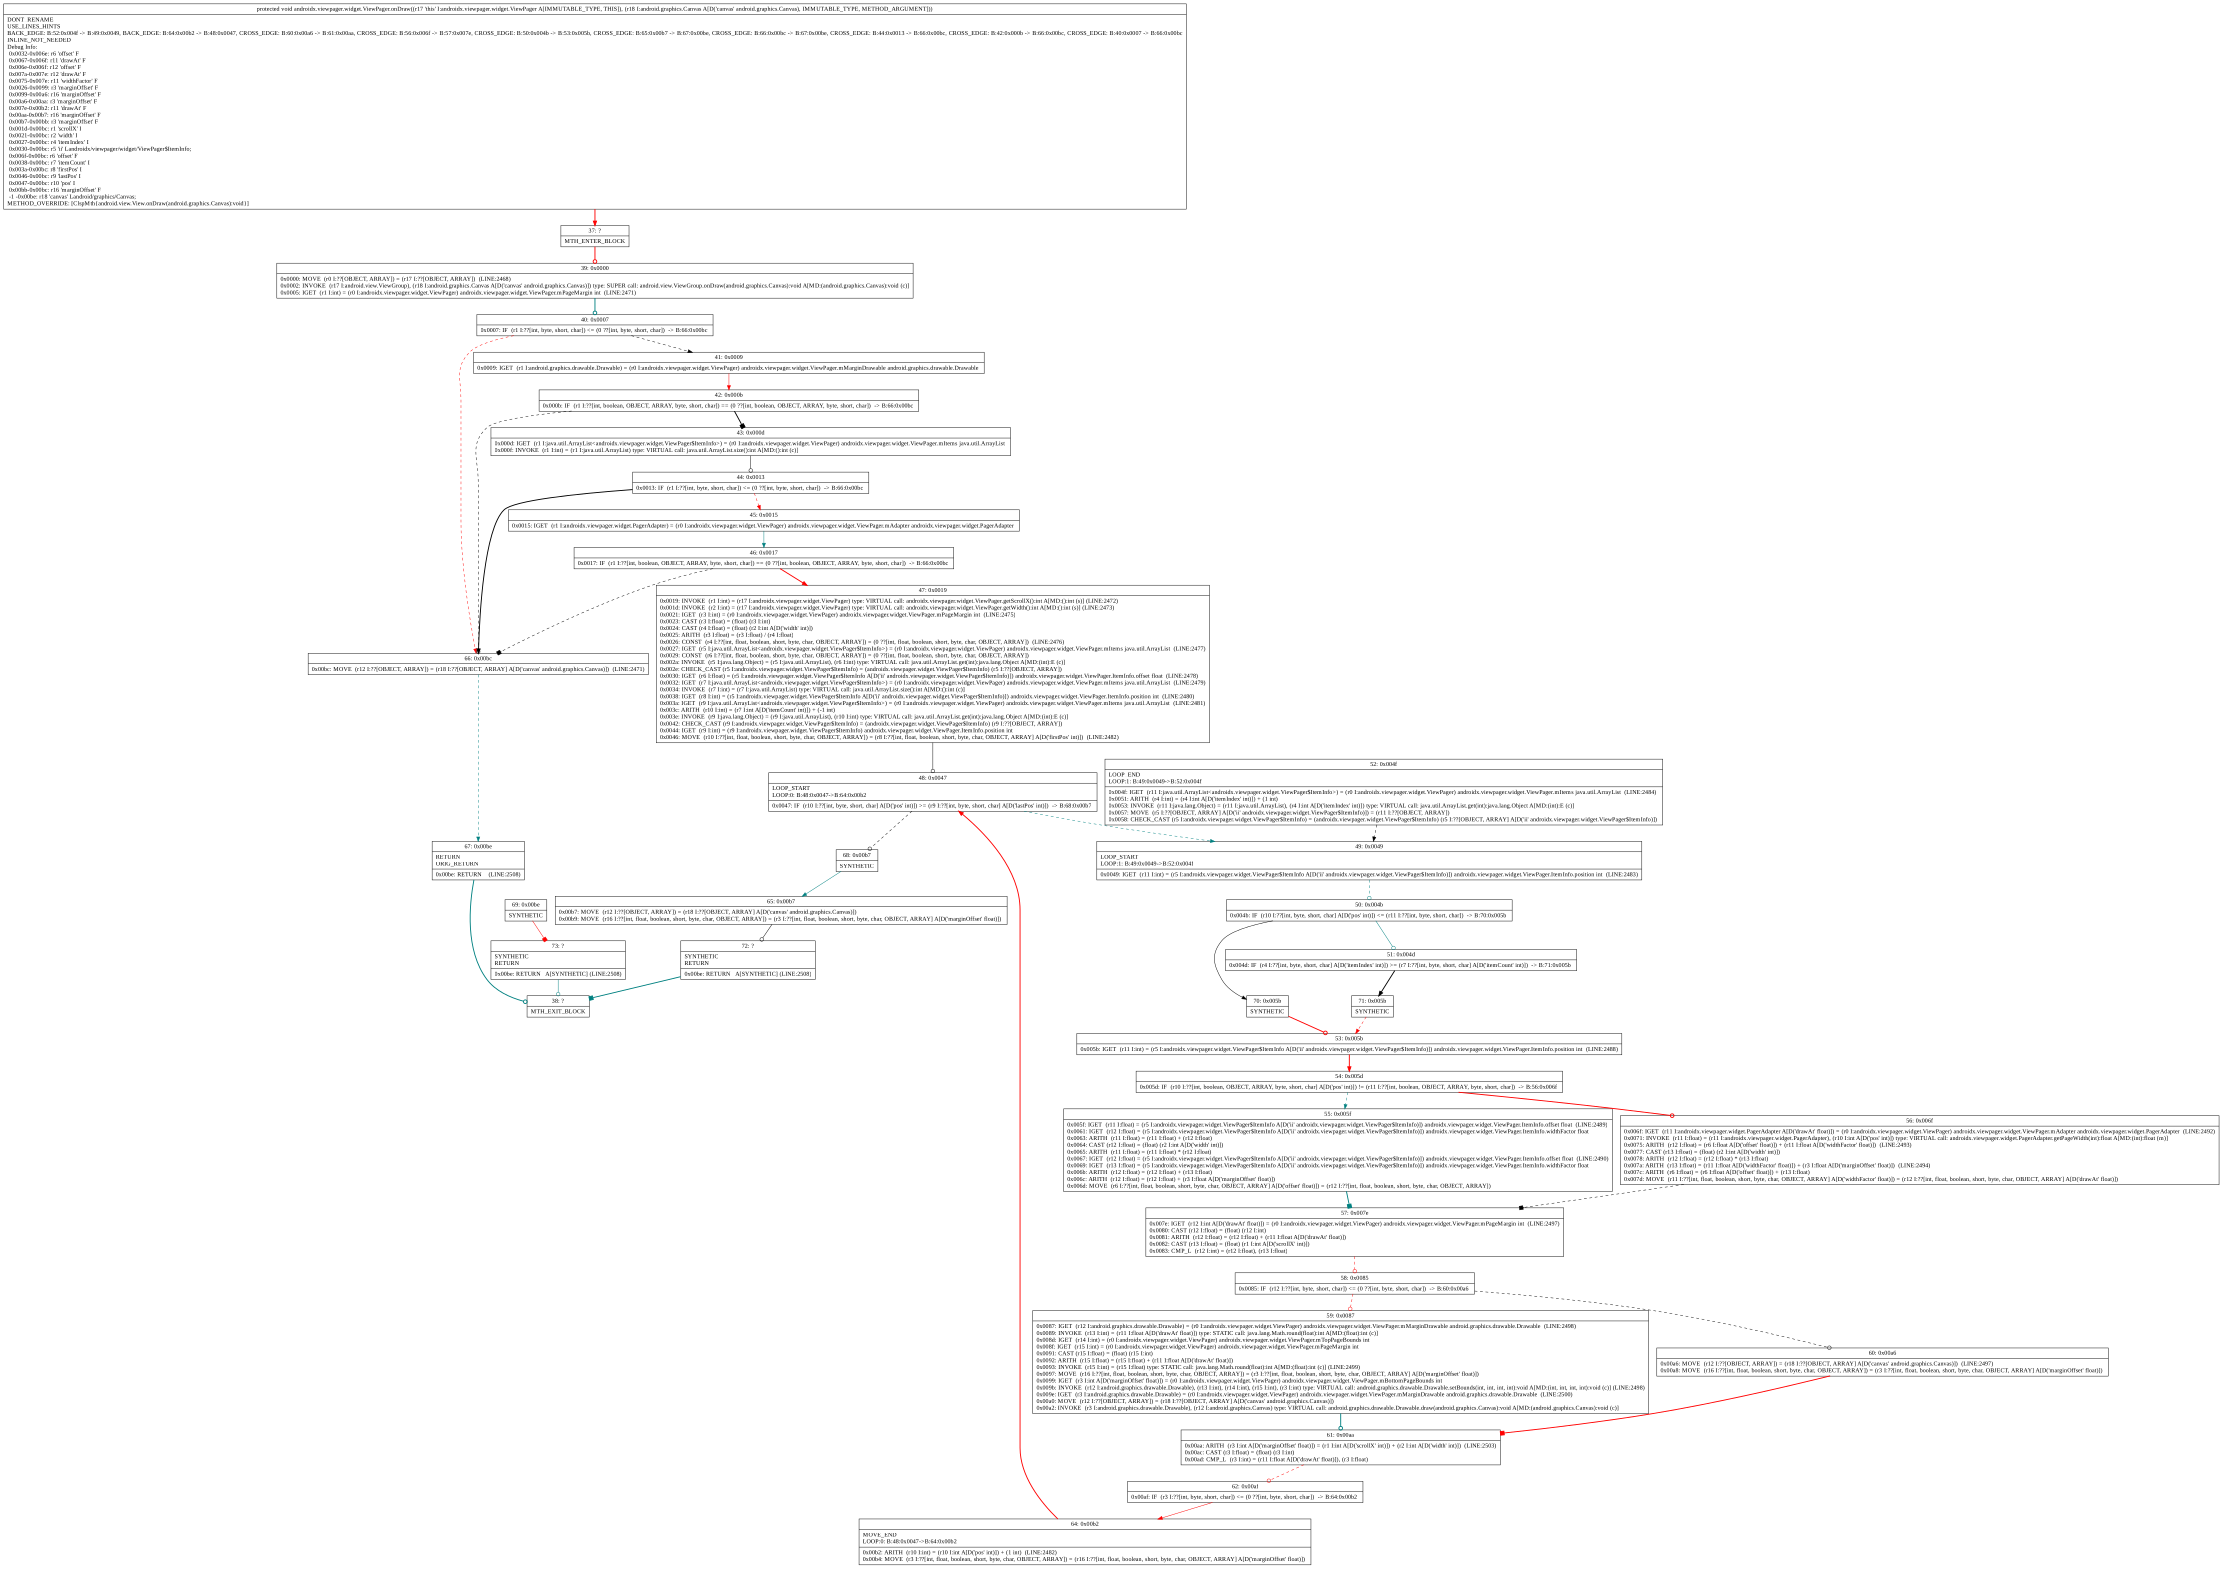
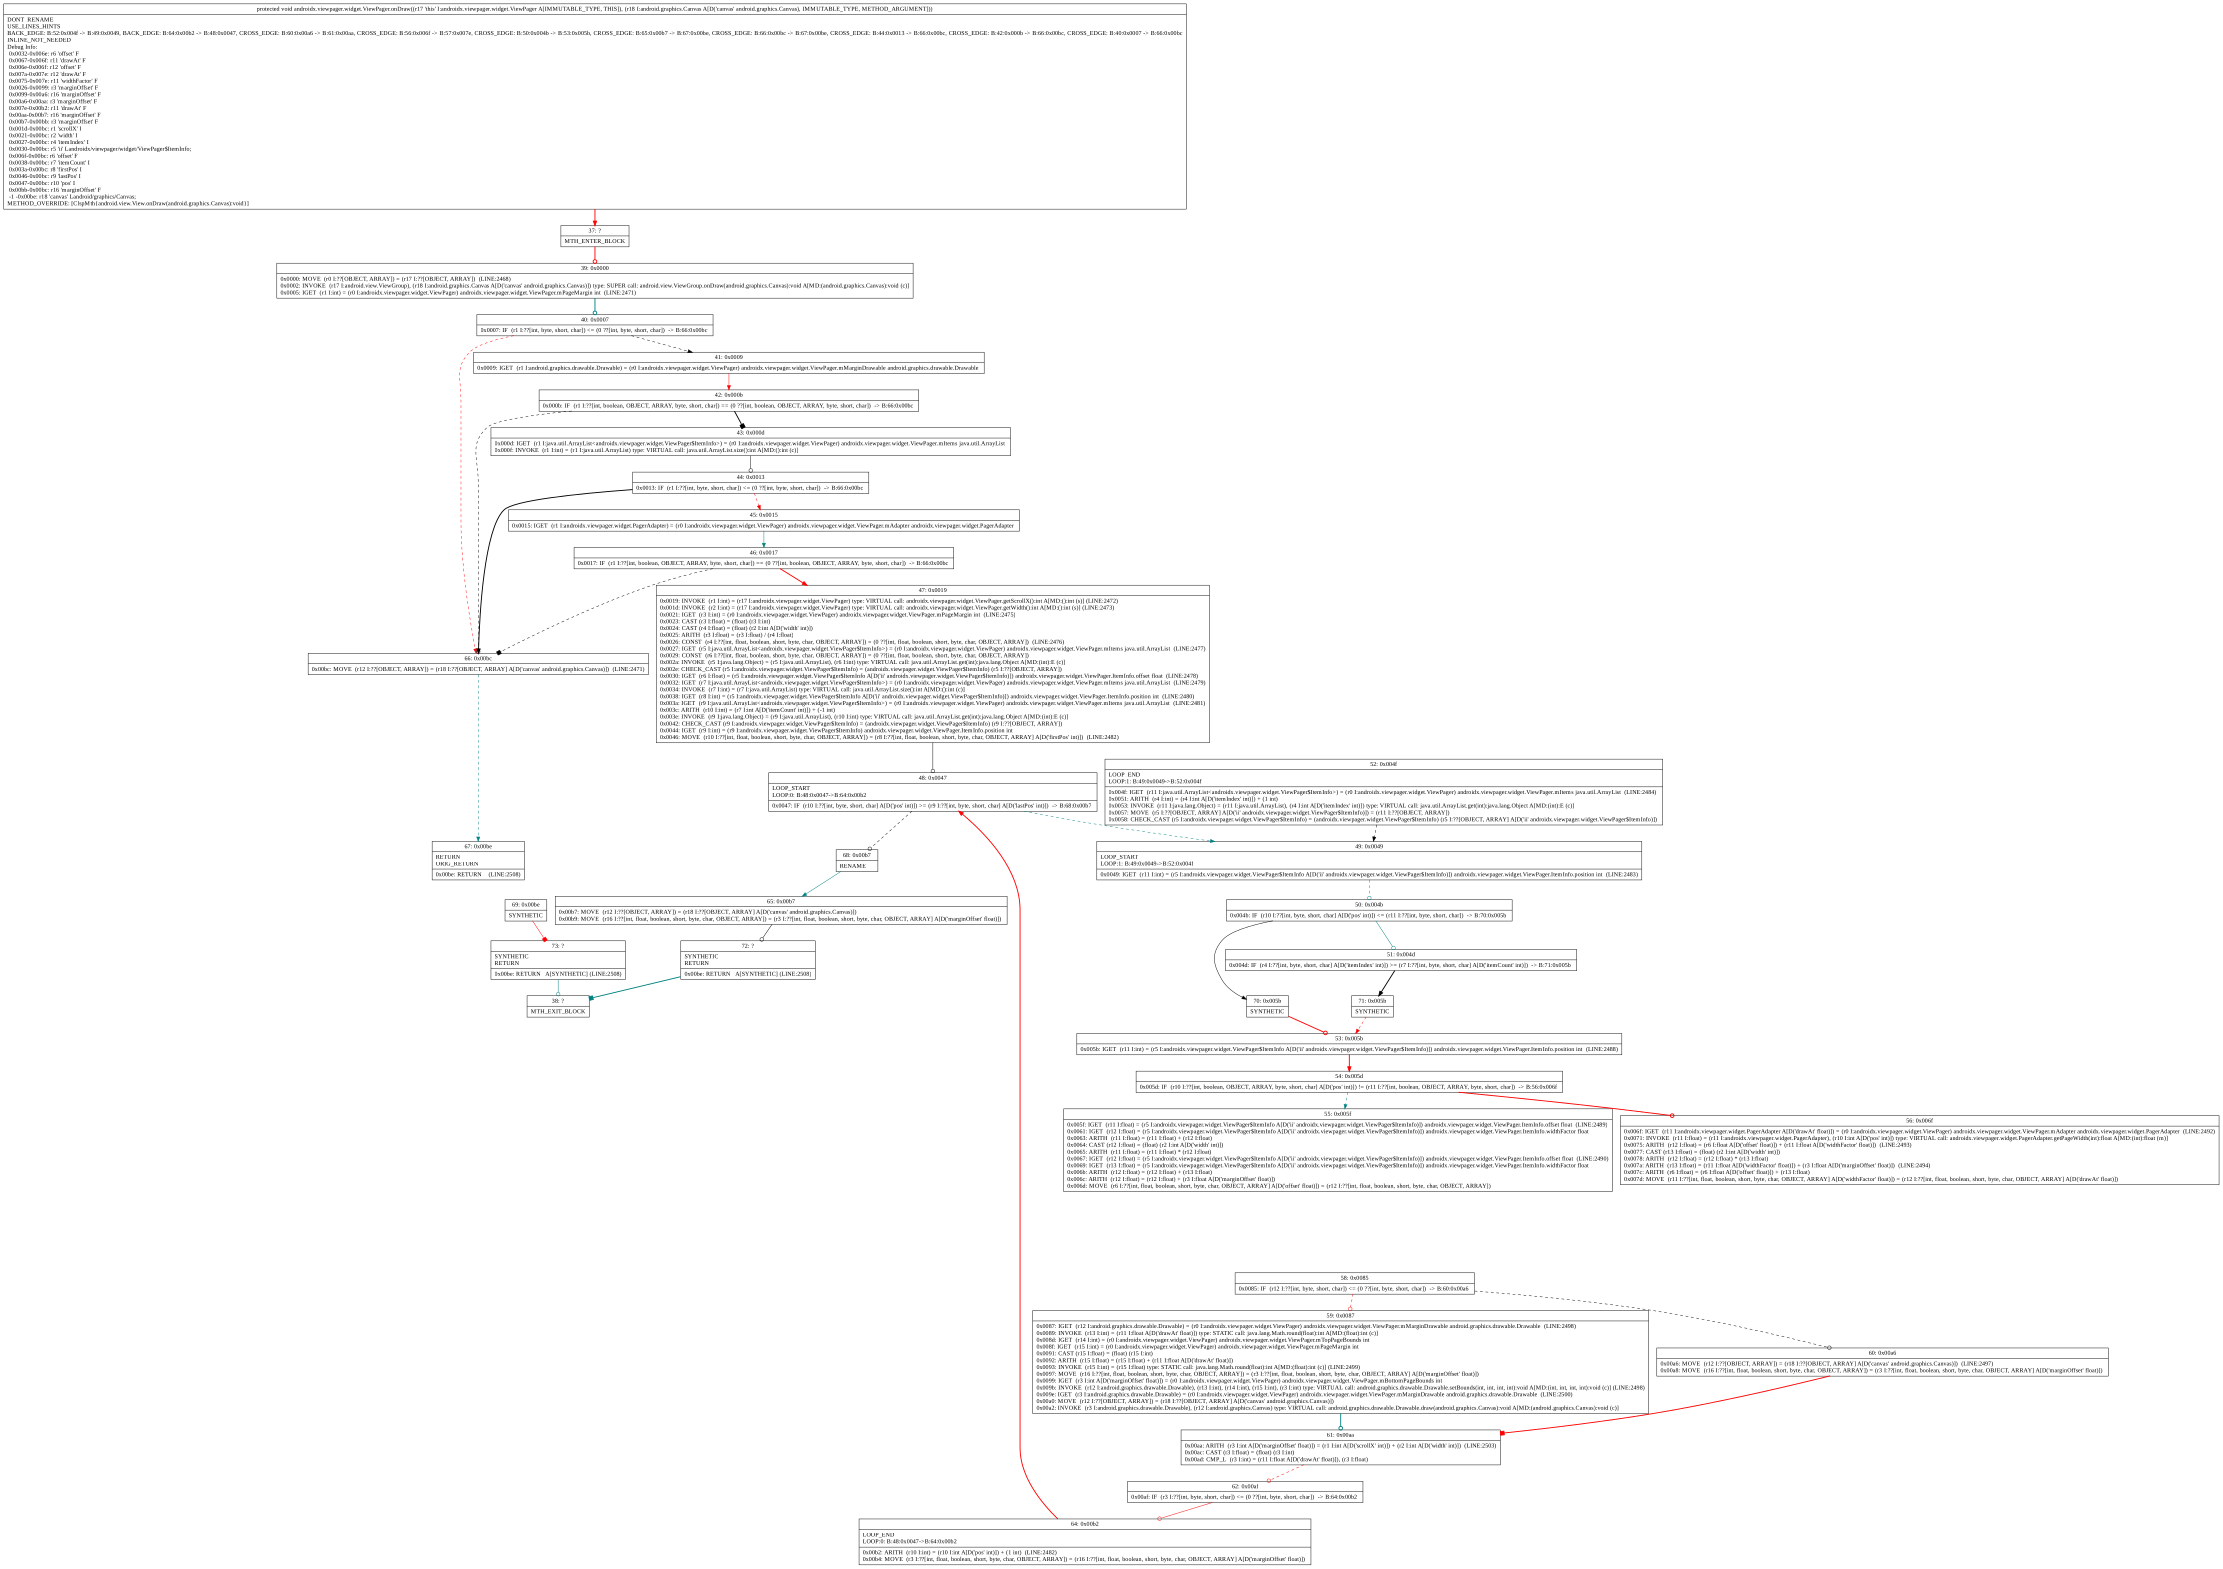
node "68: 0x00b7": text "SYNTHETIC" -> "RENAME"
edge "67: 0x00be" -> "38: ?": removed
node "57: 0x007e": removed
edge "62: 0x00af" -> "64: 0x00b2": arrowhead normal -> odot
node "64: 0x00b2": text "MOVE_END" -> "LOOP_END"
